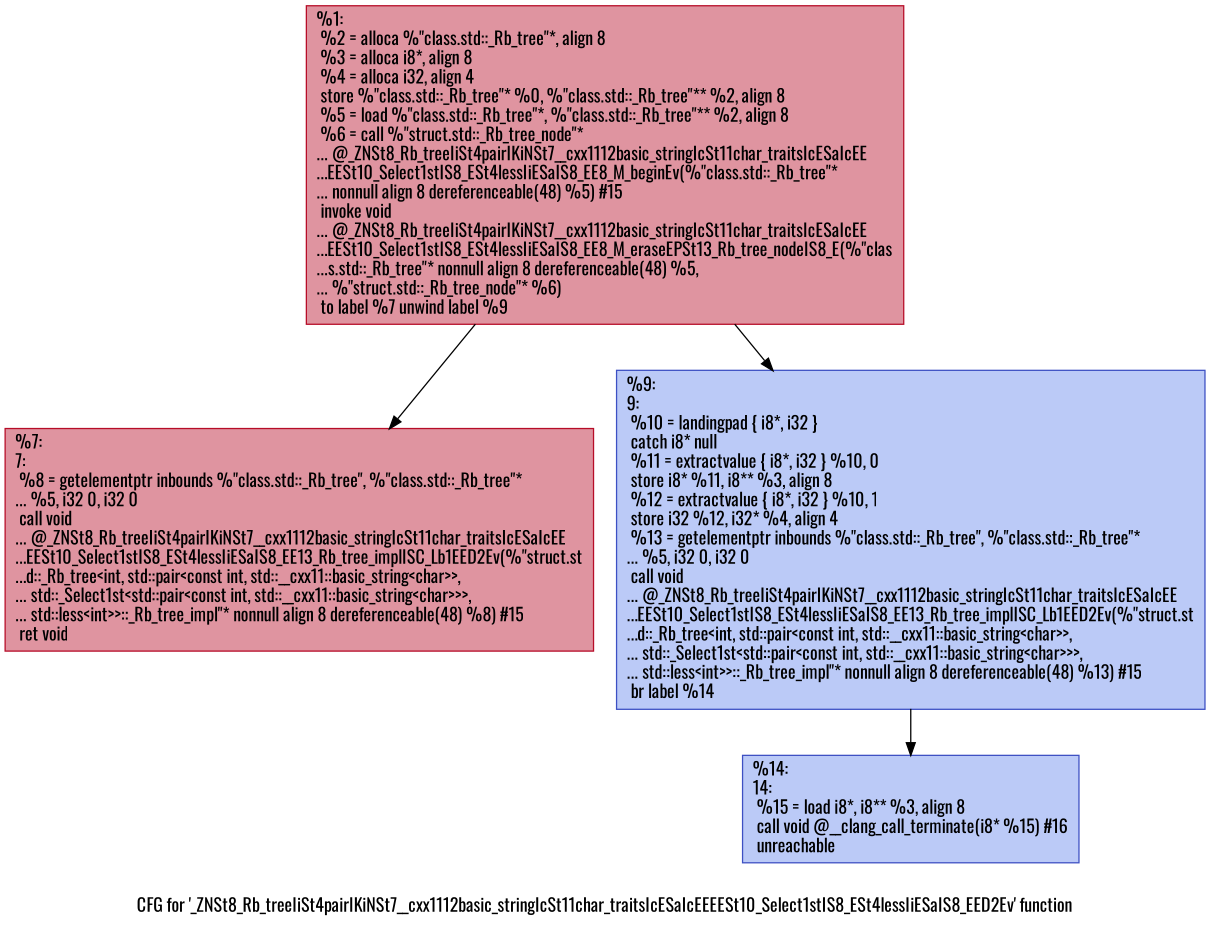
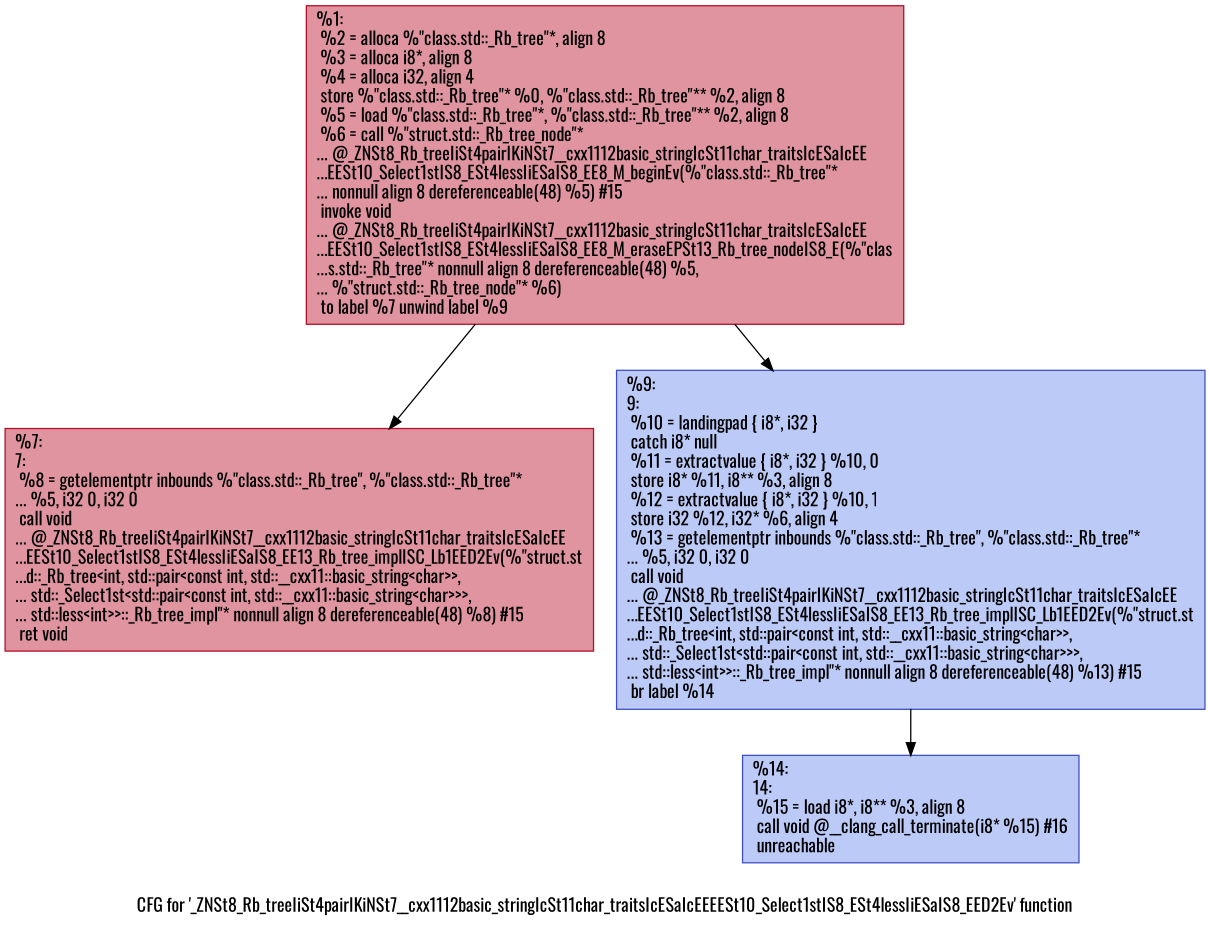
node "%9:": text "store i32 %12, i32* %4, align 4" -> "store i32 %12, i32* %6, align 4"
